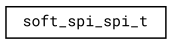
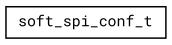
node "soft_spi_spi_t": label "soft_spi_spi_t" -> "soft_spi_conf_t"
